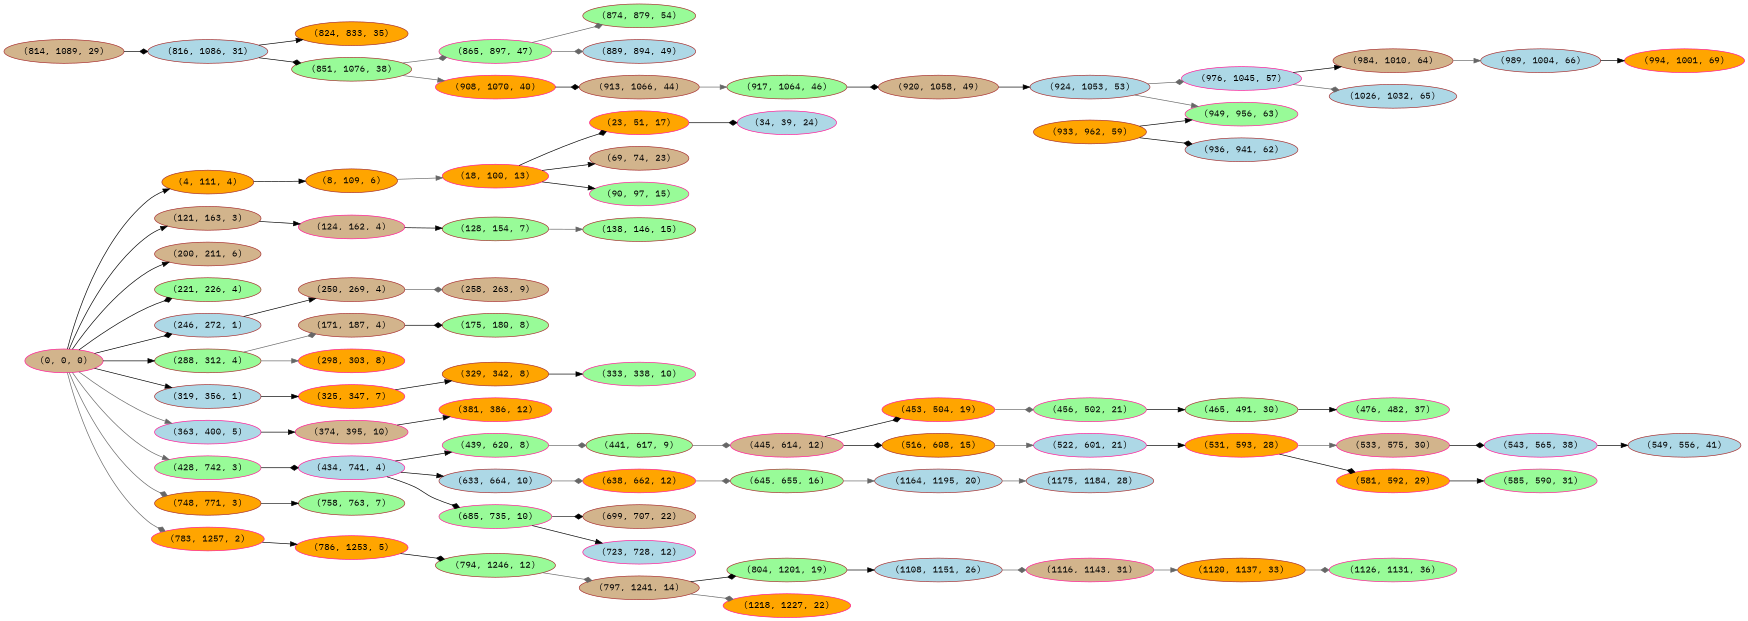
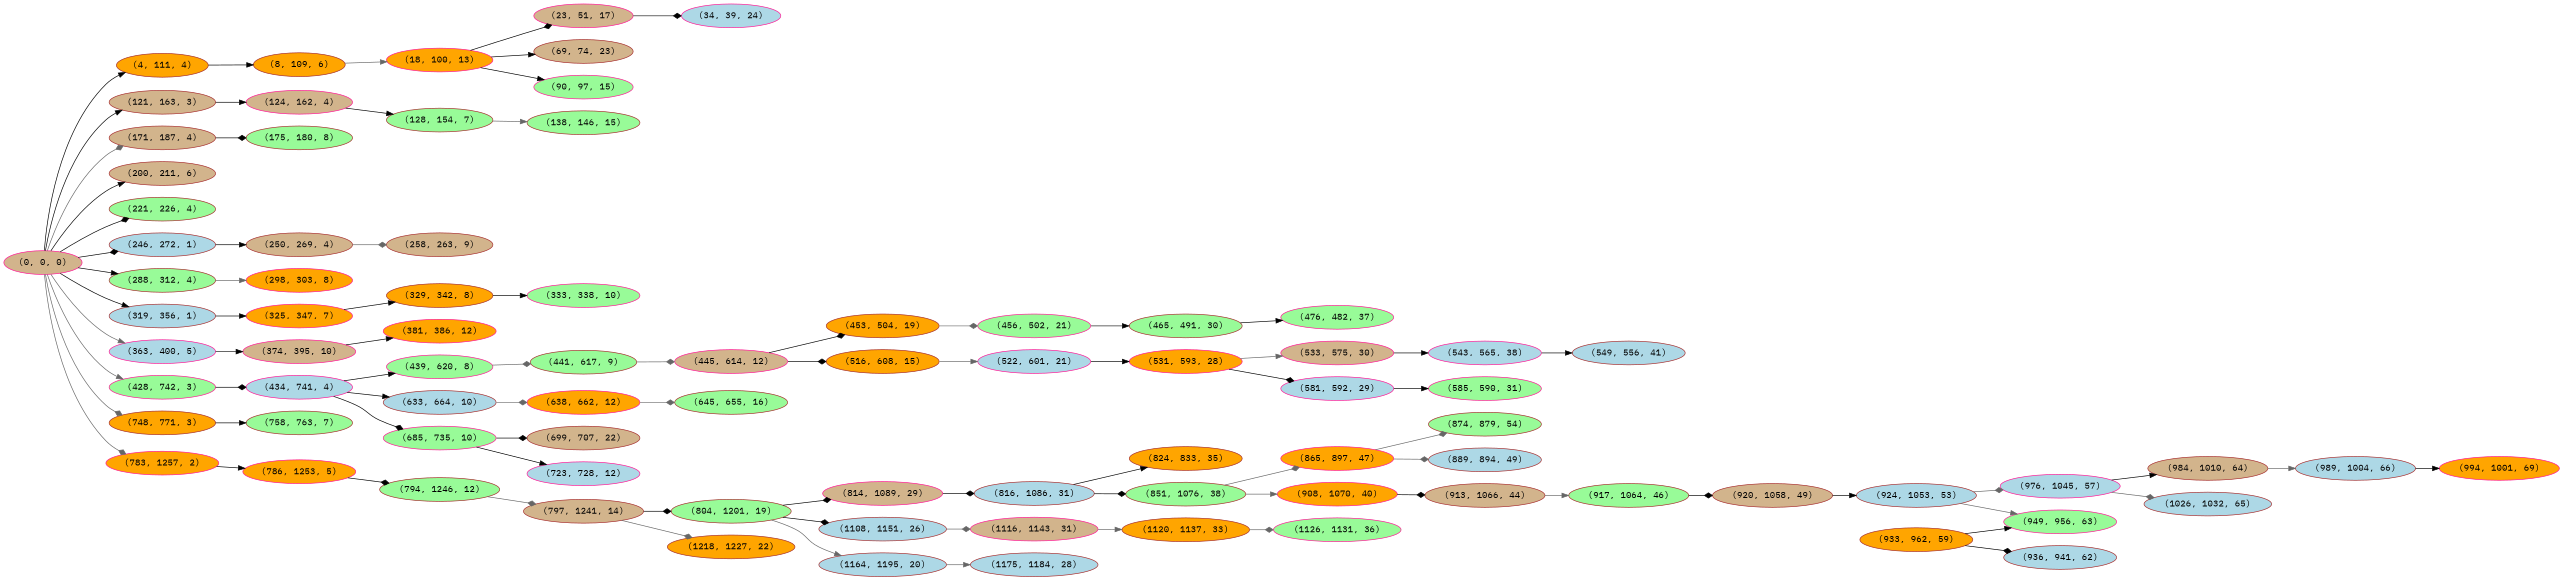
node "(814, 1089, 29)": color brown -> deeppink
node "(865, 897, 47)": fillcolor palegreen -> orange
node "(23, 51, 17)": fillcolor orange -> tan
edge "(288, 312, 4)" -> "(171, 187, 4)": now "(0, 0, 0)" -> "(171, 187, 4)"
node "(453, 504, 19)": color deeppink -> brown
edge "(533, 575, 30)" -> "(543, 565, 38)": arrowhead diamond -> normal
edge "(645, 655, 16)" -> "(1164, 1195, 20)": now "(804, 1201, 19)" -> "(1164, 1195, 20)"
node "(581, 592, 29)": fillcolor orange -> lightblue
edge "(804, 1201, 19)" -> "(814, 1089, 29)": added
edge "(804, 1201, 19)" -> "(1108, 1151, 26)": arrowhead normal -> diamond
node "(1218, 1227, 22)": color deeppink -> brown
